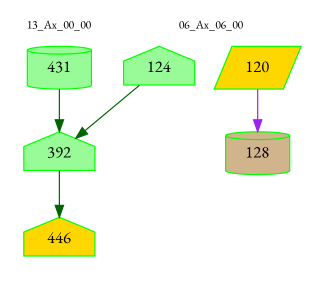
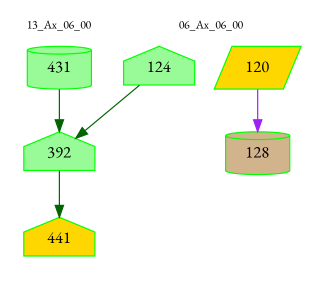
cluster "13_Ax_00_00": label "13_Ax_00_00" -> "13_Ax_06_00"
node "446": label "446" -> "441"
